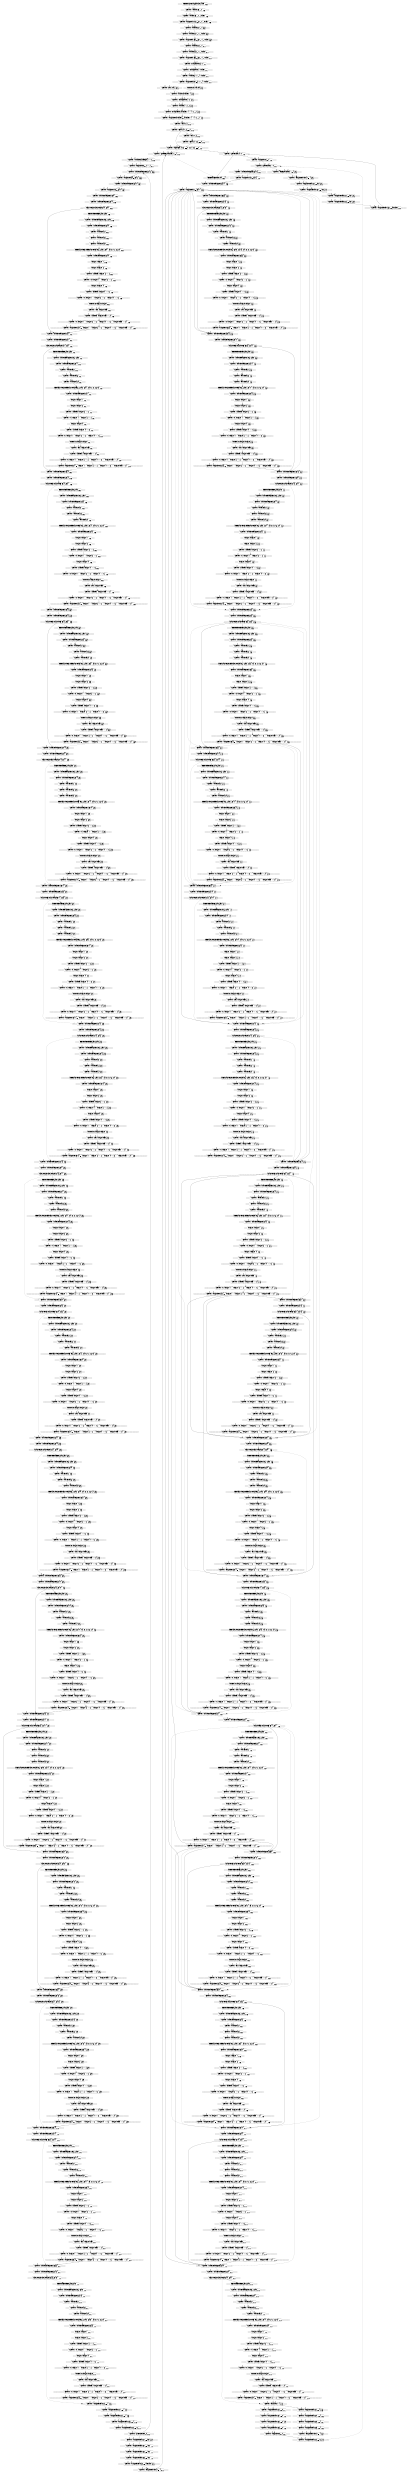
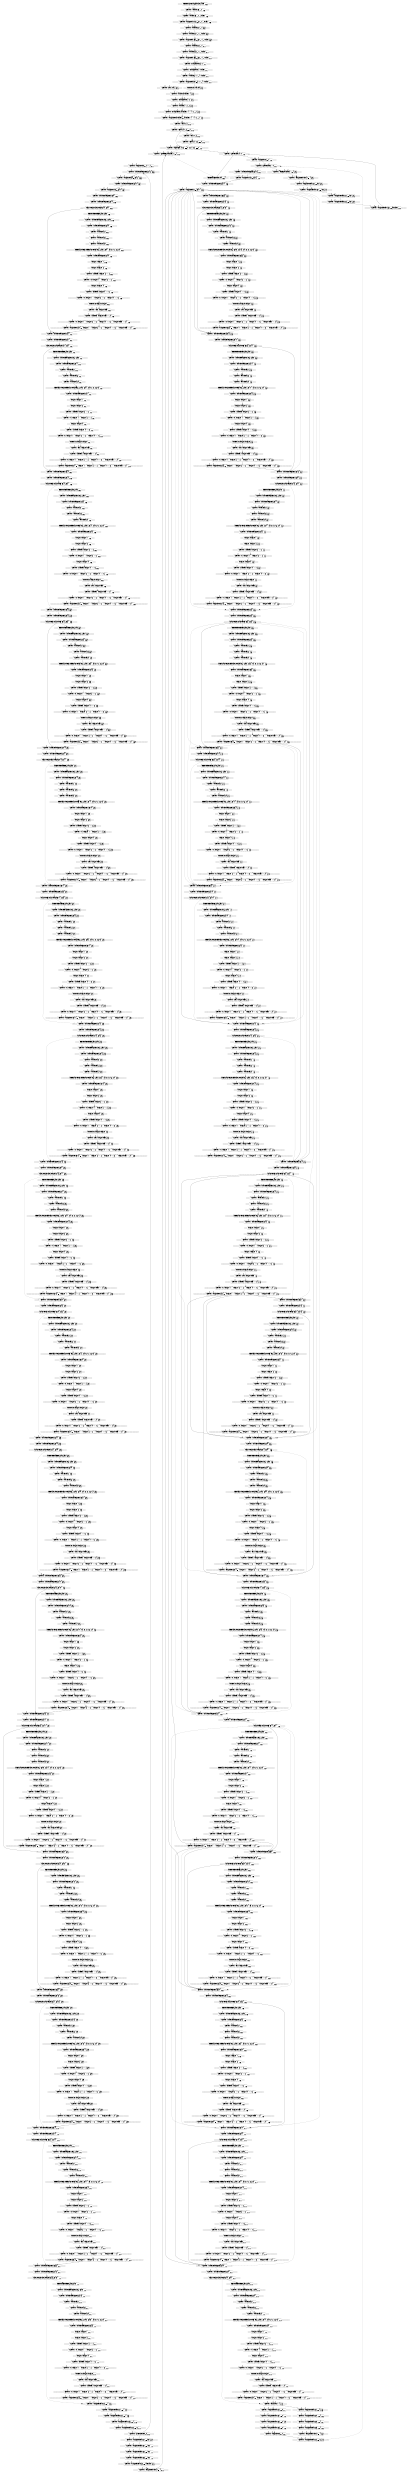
node "(<operator>.arithmeticShiftRight,w >> 2)": removed
